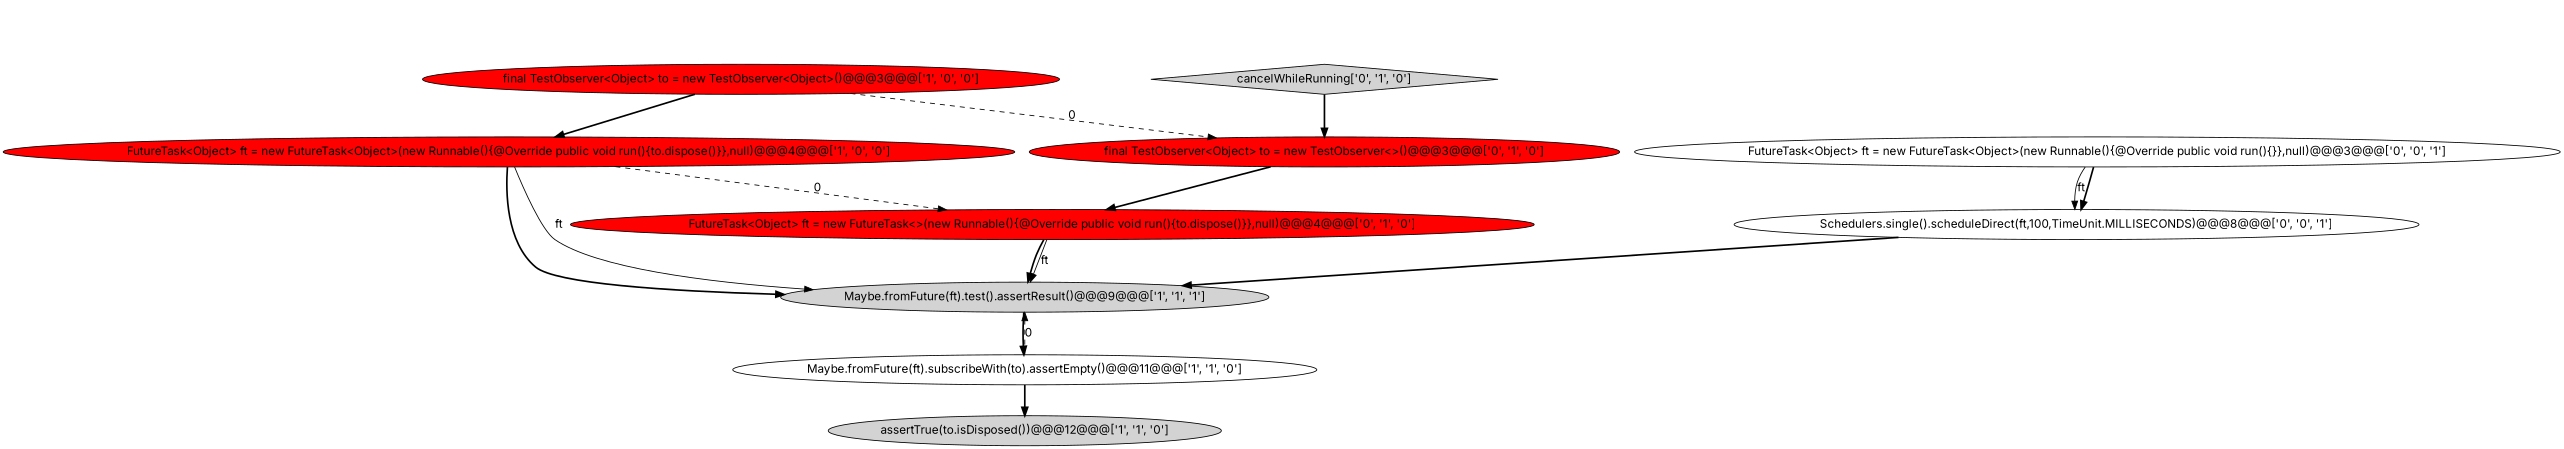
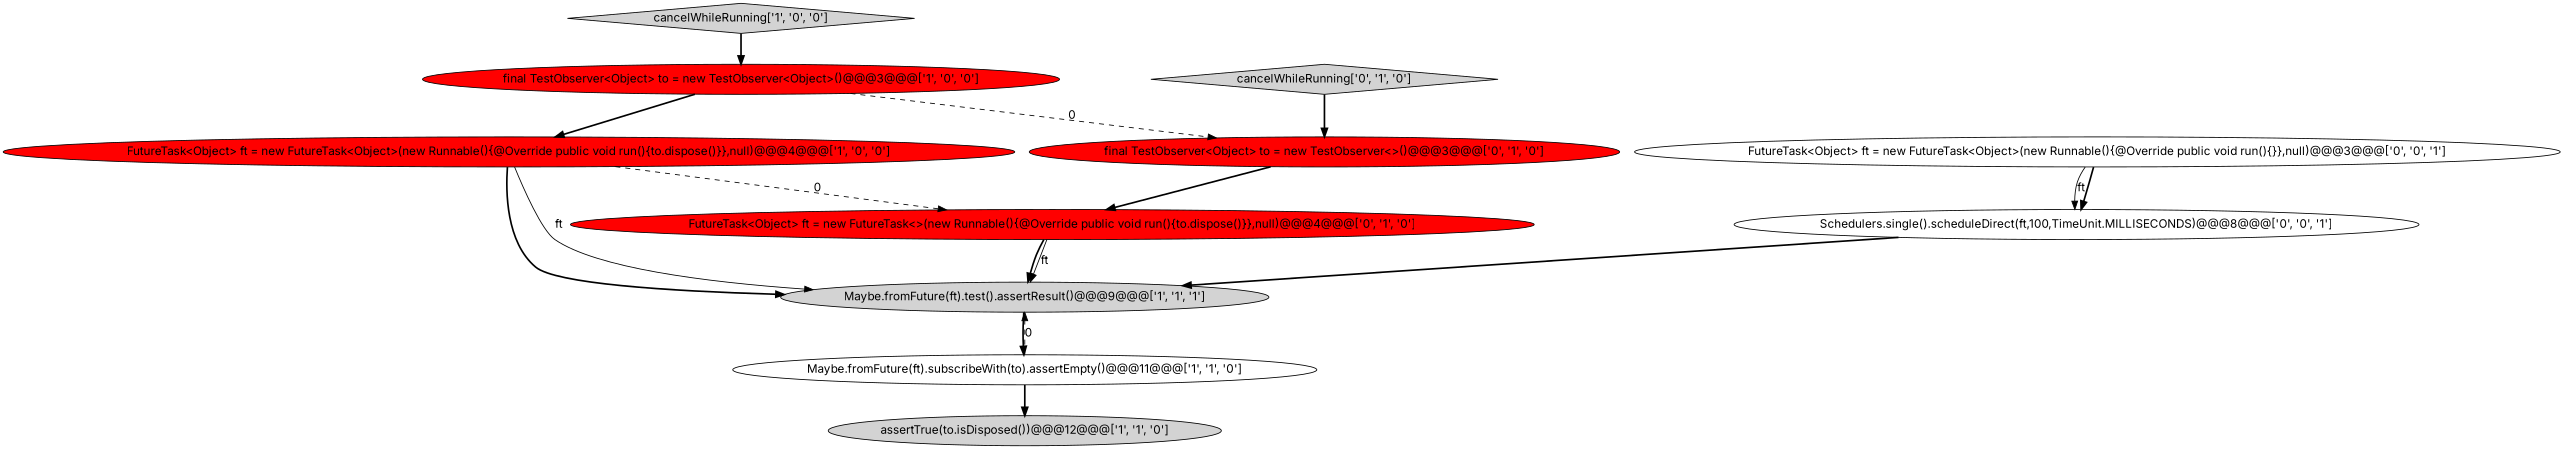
node "cancelWhileRunning['1', '0', '0']": added
